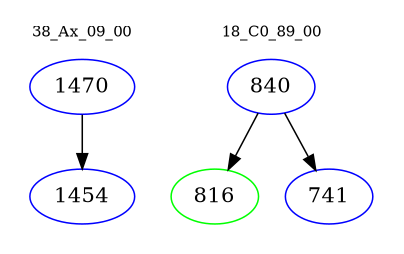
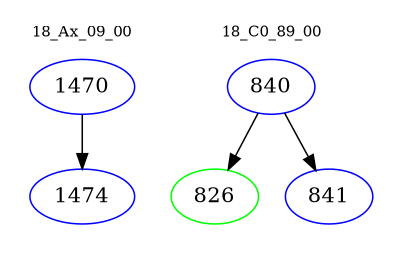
cluster "38_Ax_09_00": label "38_Ax_09_00" -> "18_Ax_09_00"
node "1454": label "1454" -> "1474"
node "816": label "816" -> "826"
node "741": label "741" -> "841"
